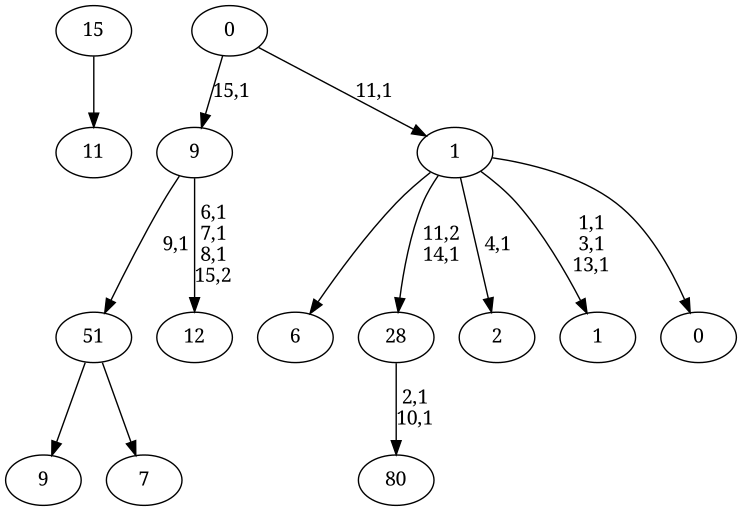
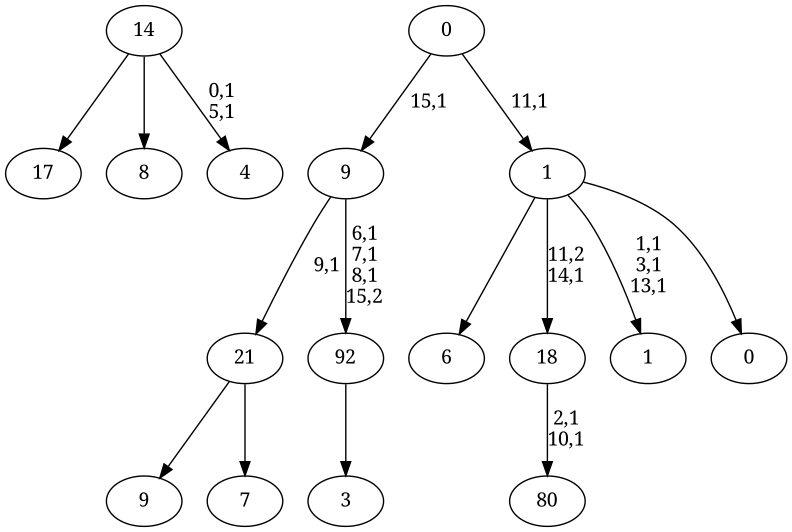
node "15": label "15" -> "14"
node "11": label "11" -> "17"
node "8": added
node "4": added
node "51": label "51" -> "21"
node "12": label "12" -> "92"
node "28": label "28" -> "18"
node "2": removed
node "3": added
